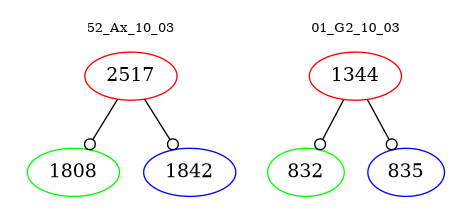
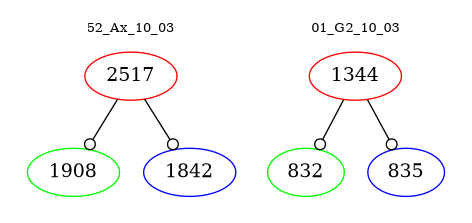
node "1808": label "1808" -> "1908"
